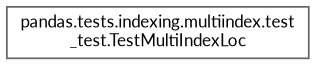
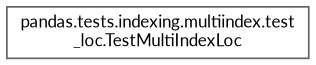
node "pandas.tests.indexing.multiindex.test _test.TestMultiIndexLoc": label "pandas.tests.indexing.multiindex.test _test.TestMultiIndexLoc" -> "pandas.tests.indexing.multiindex.test _loc.TestMultiIndexLoc"
